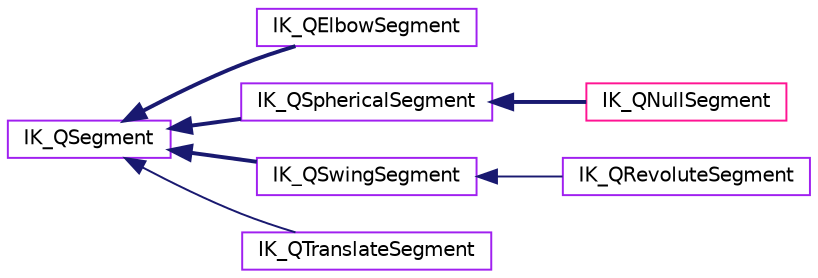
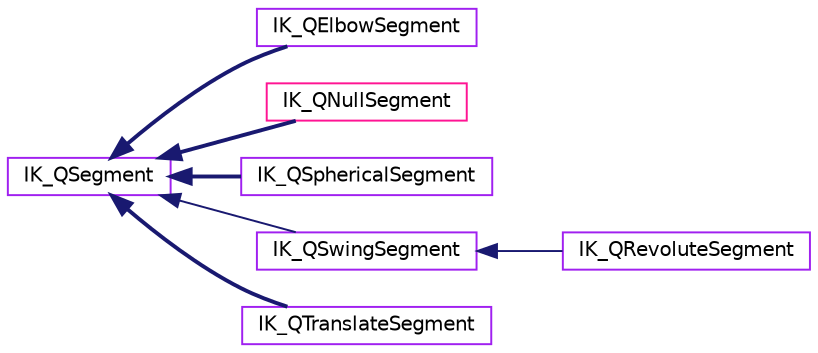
edge "IK_QNullSegment" -> "IK_QSphericalSegment": now "IK_QNullSegment" -> "IK_QSegment"
edge "IK_QSwingSegment" -> "IK_QSegment": style bold -> solid
edge "IK_QTranslateSegment" -> "IK_QSegment": style solid -> bold
